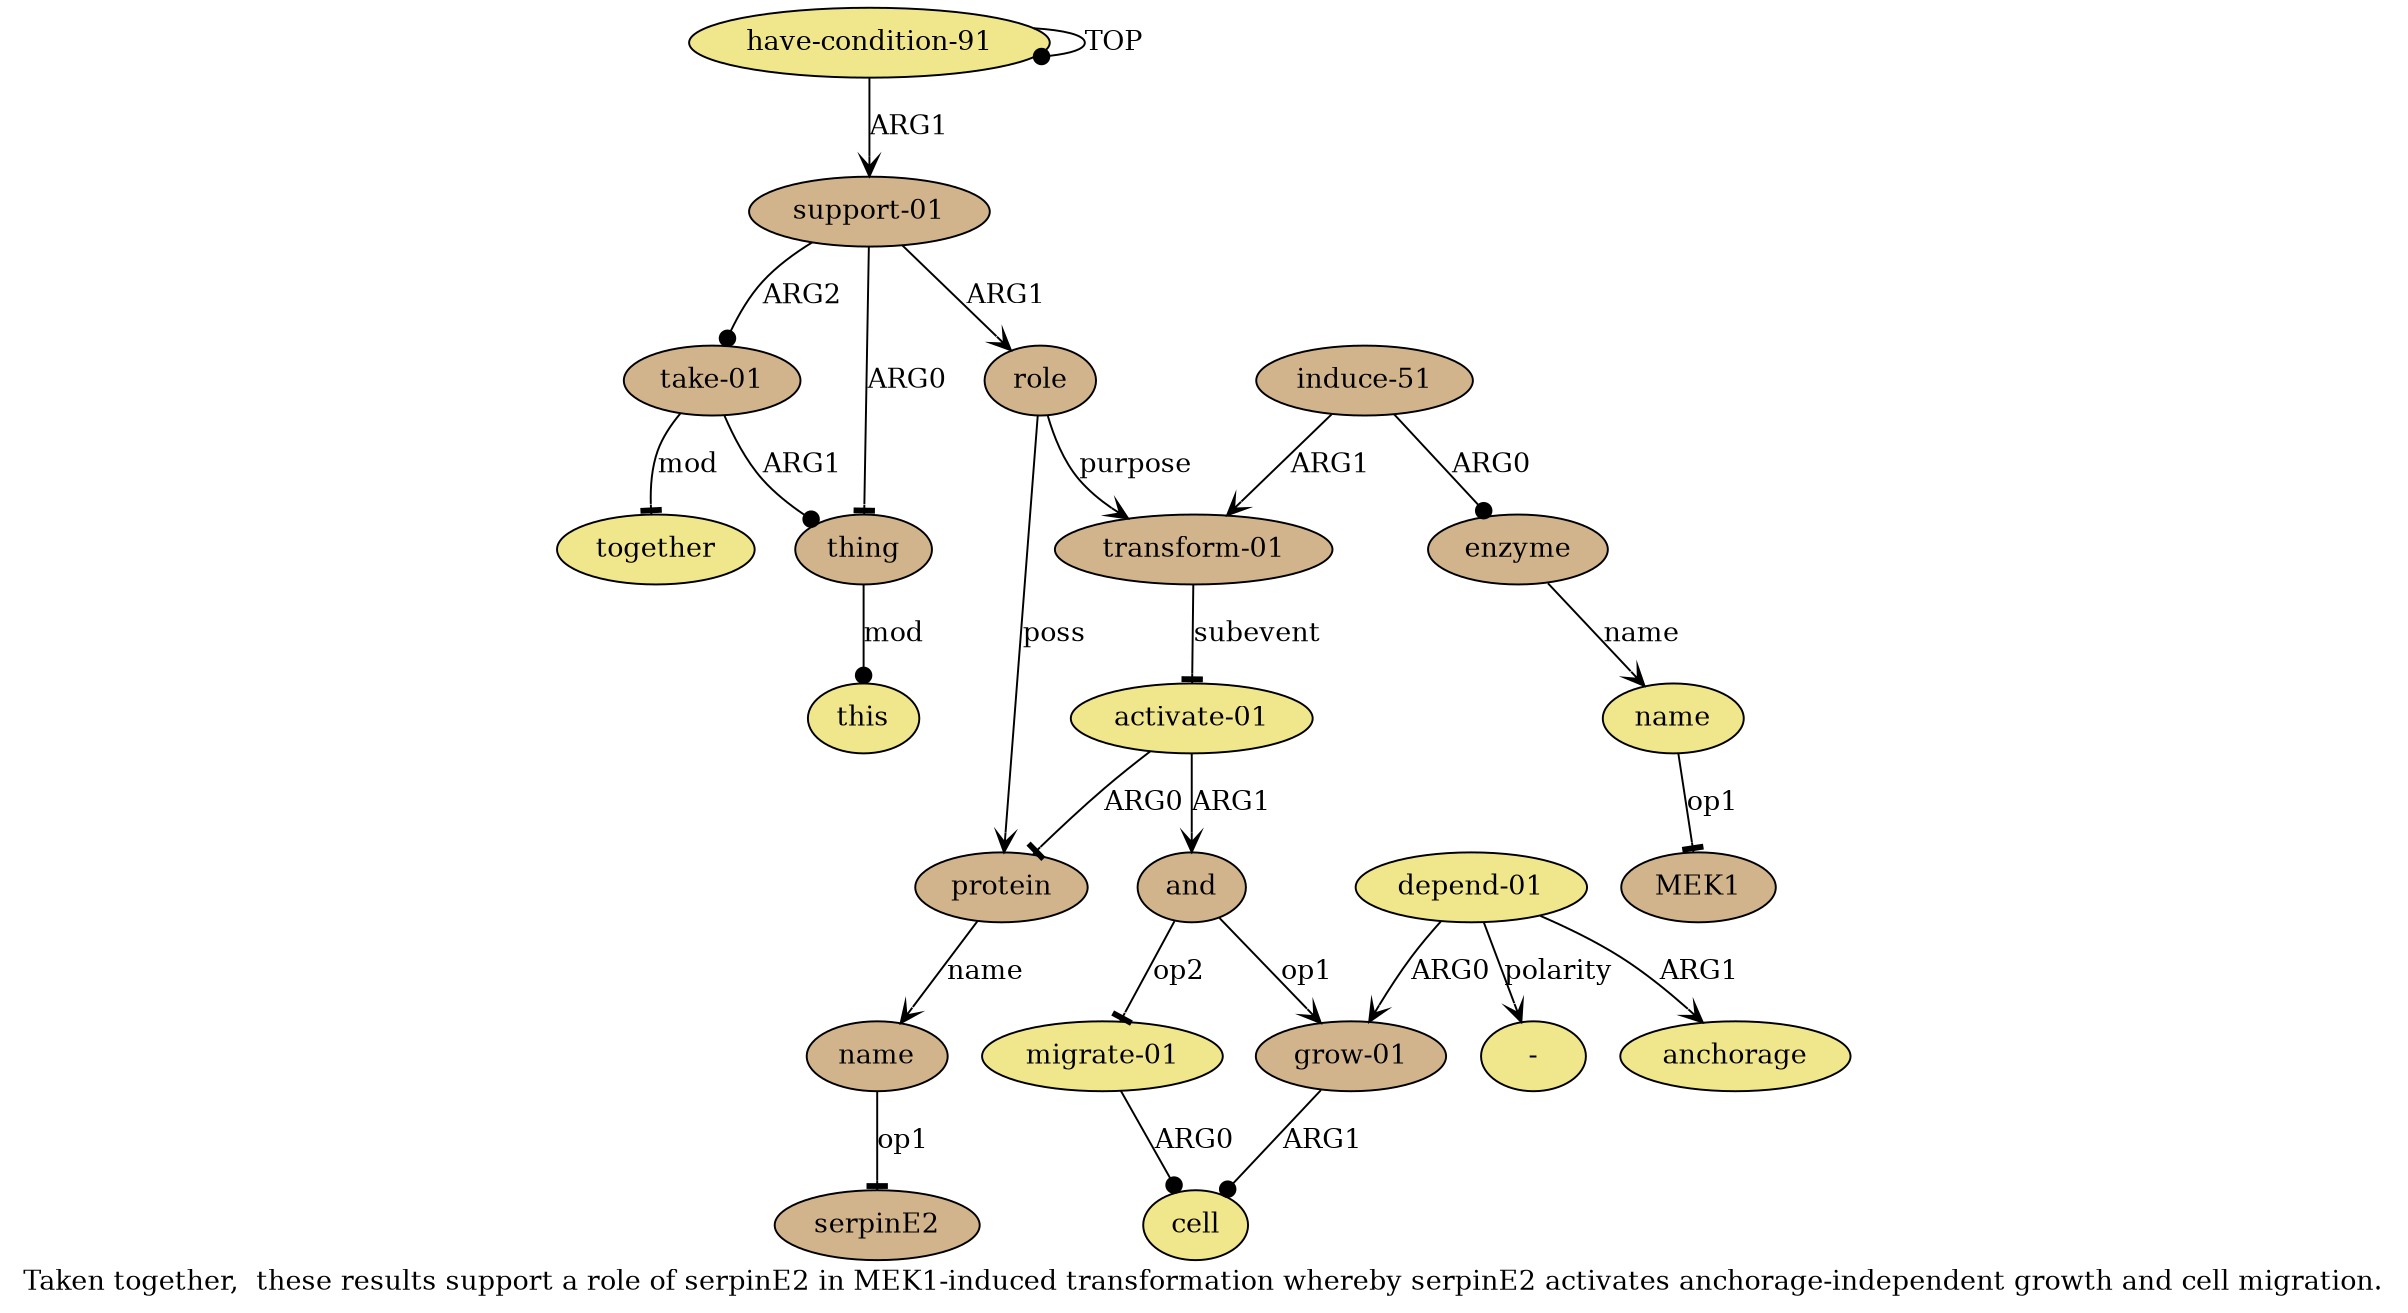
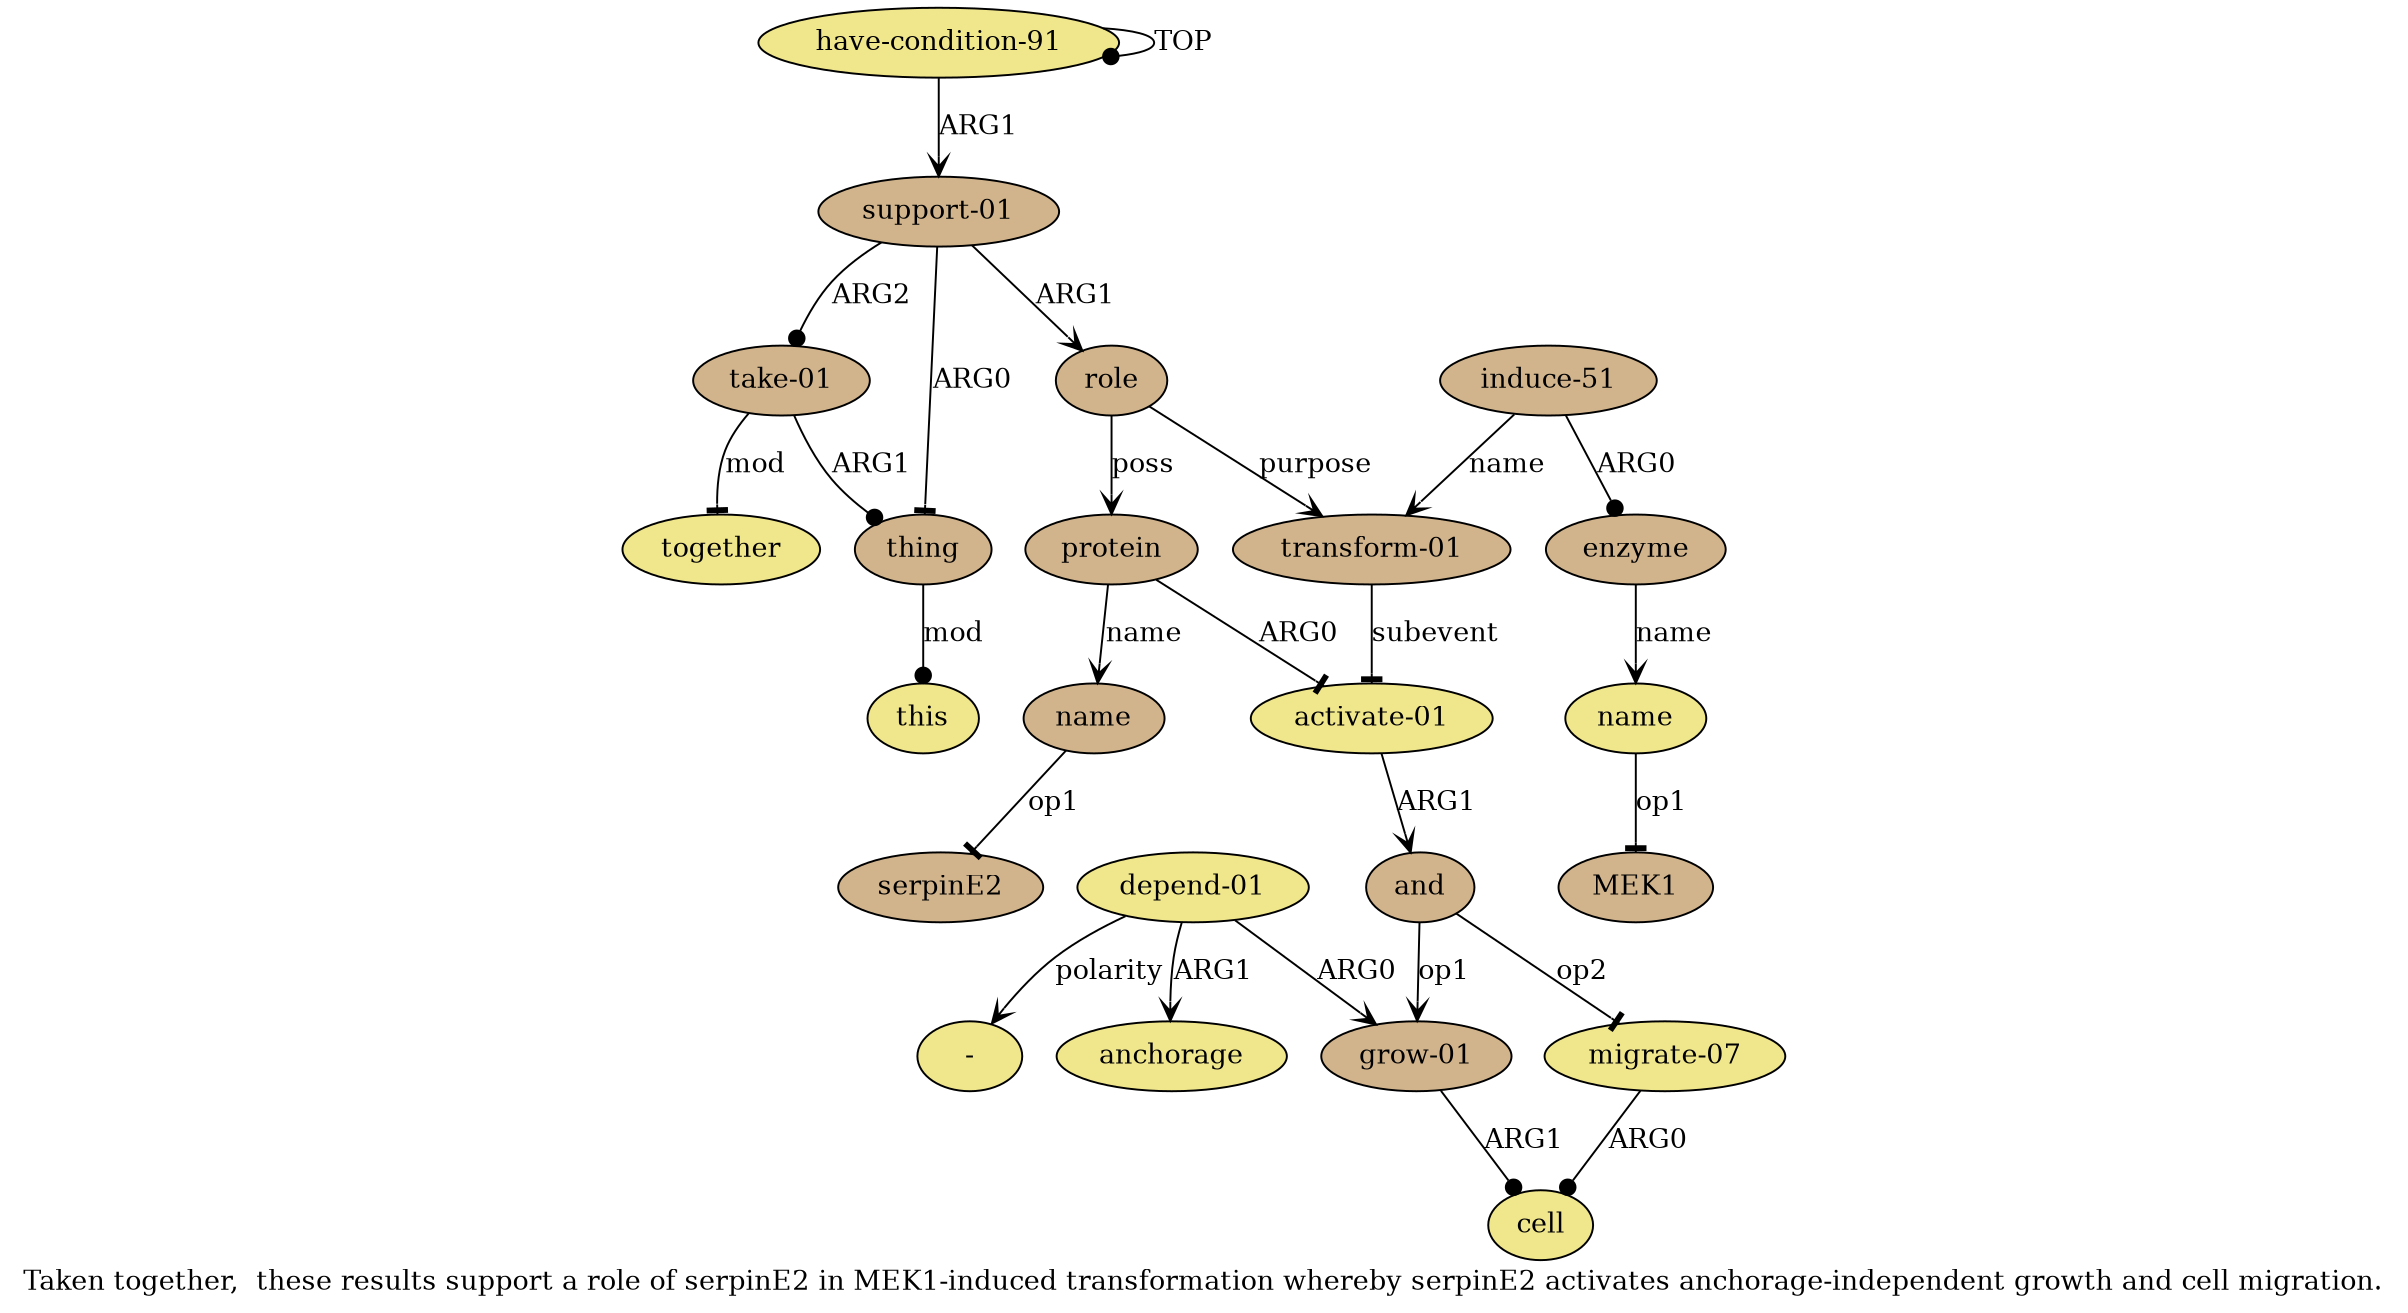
edge "induce-51" -> "transform-01": label "ARG1" -> "name"
edge "activate-01" -> "protein": reversed
node "migrate-01": label "migrate-01" -> "migrate-07"
